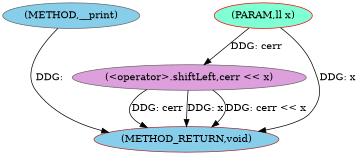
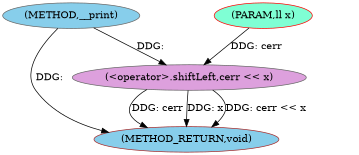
edge "(METHOD,__print)" -> "(<operator>.shiftLeft,cerr << x)": added, label "DDG:"
edge "(PARAM,ll x)" -> "(METHOD_RETURN,void)": removed, label "DDG: x"
